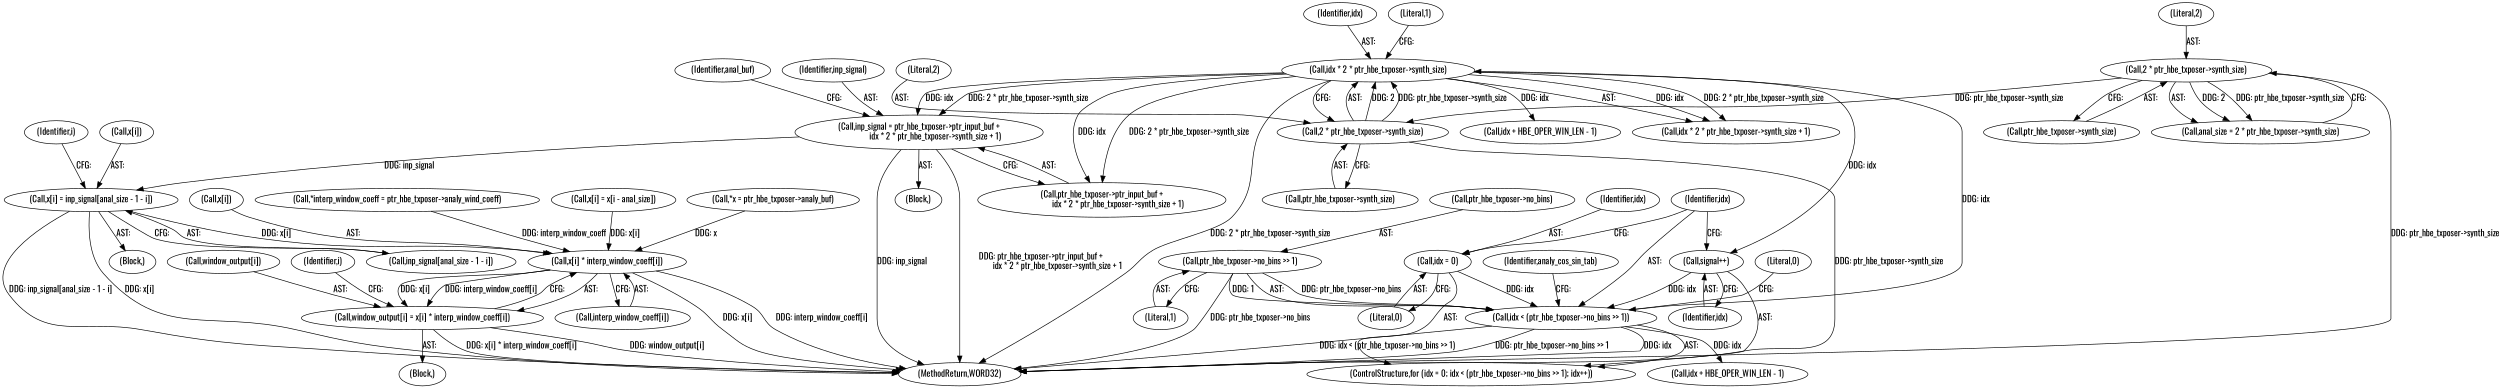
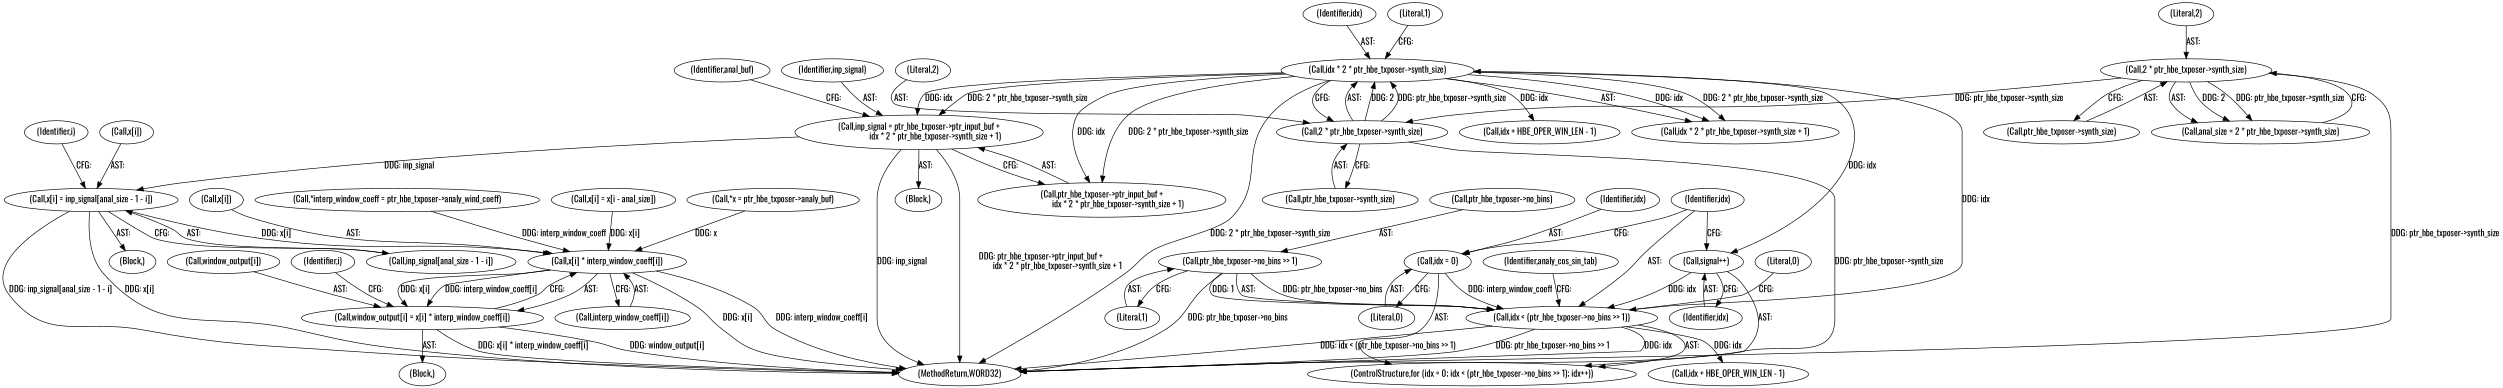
edge "(Call,idx = 0)" -> "(Call,idx < (ptr_hbe_txposer->no_bins >> 1))": label "DDG: idx" -> "DDG: interp_window_coeff"
